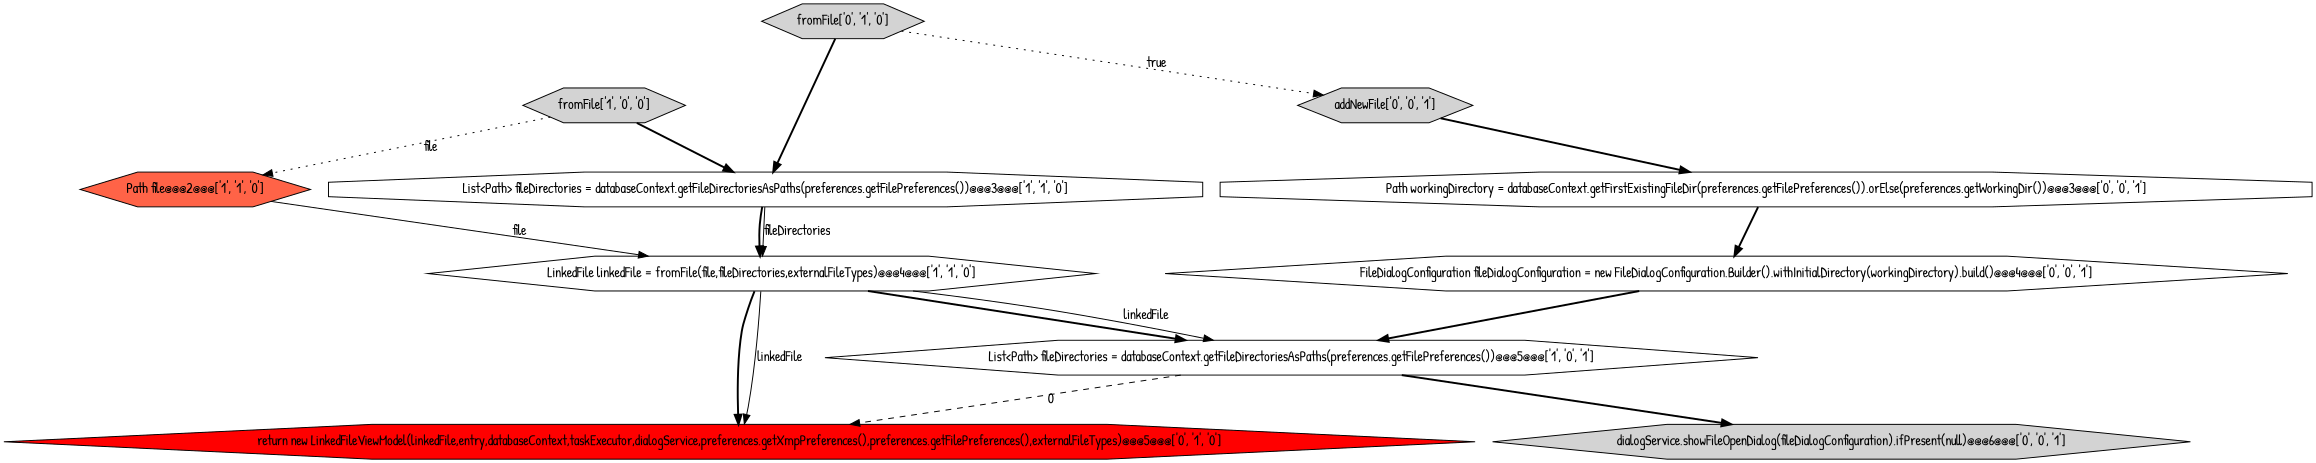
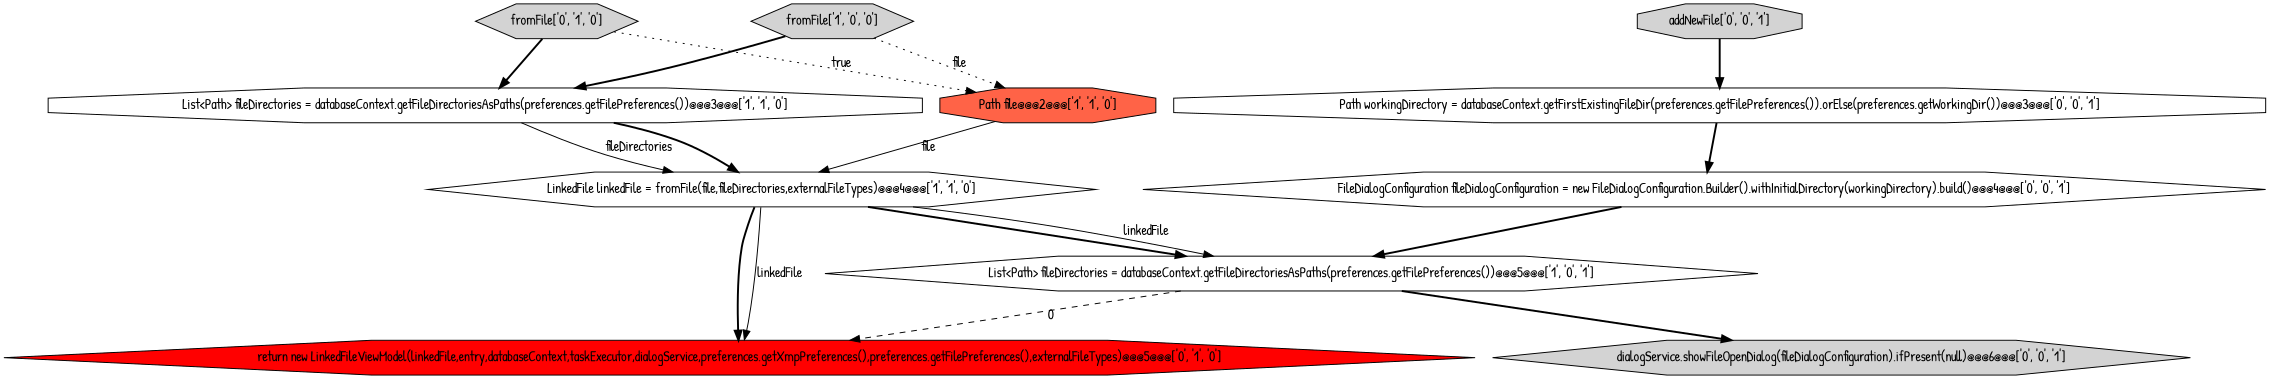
edge "fromFile['0', '1', '0']" -> "addNewFile['0', '0', '1']": now "fromFile['0', '1', '0']" -> "Path file@@@2@@@['1', '1', '0']"
node "addNewFile['0', '0', '1']": shape hexagon -> octagon
node "Path file@@@2@@@['1', '1', '0']": shape hexagon -> octagon
